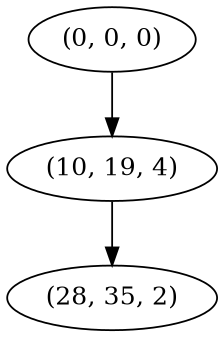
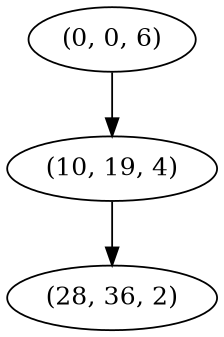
node "(0, 0, 0)": label "(0, 0, 0)" -> "(0, 0, 6)"
node "(28, 35, 2)": label "(28, 35, 2)" -> "(28, 36, 2)"
